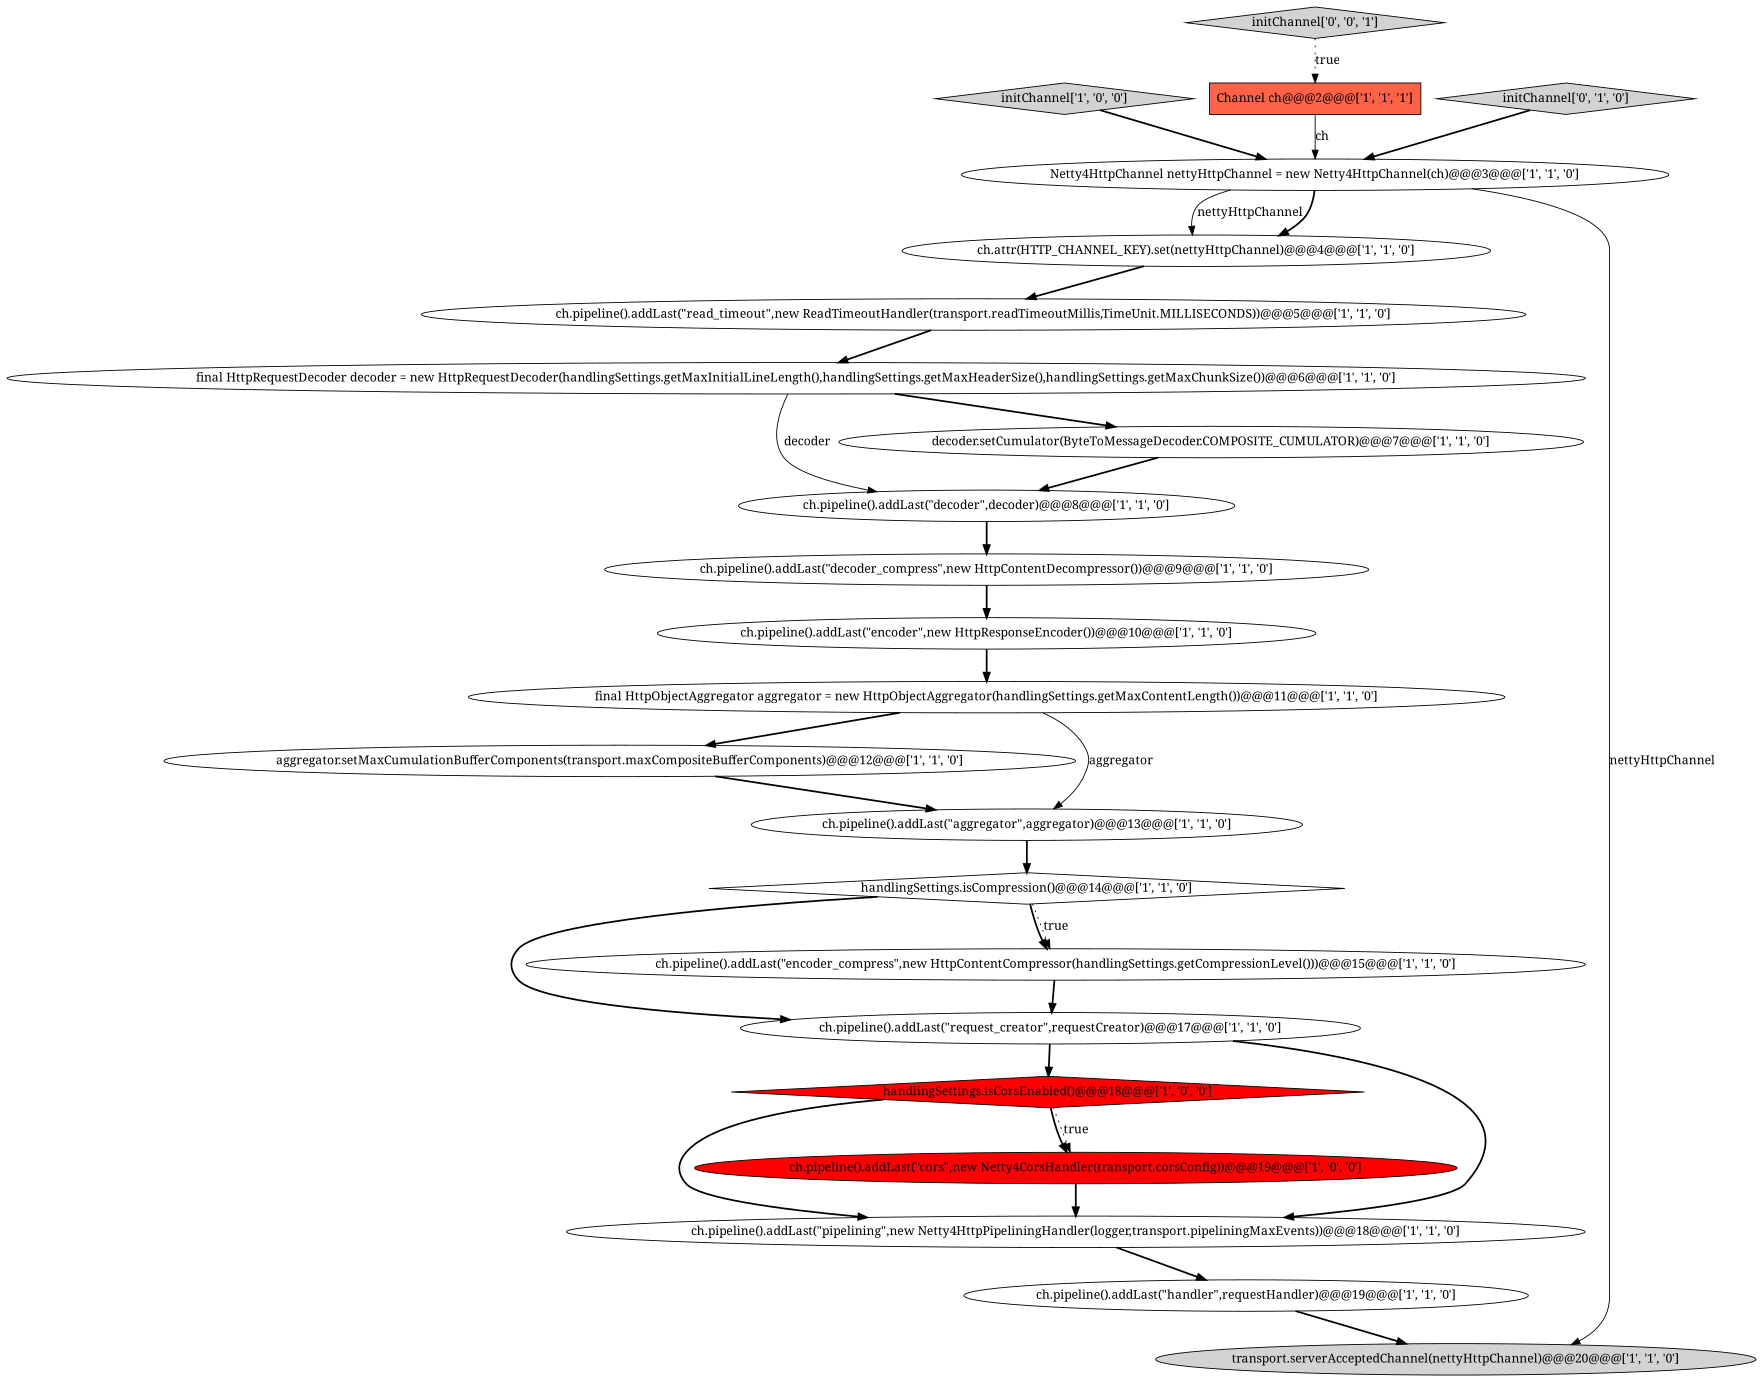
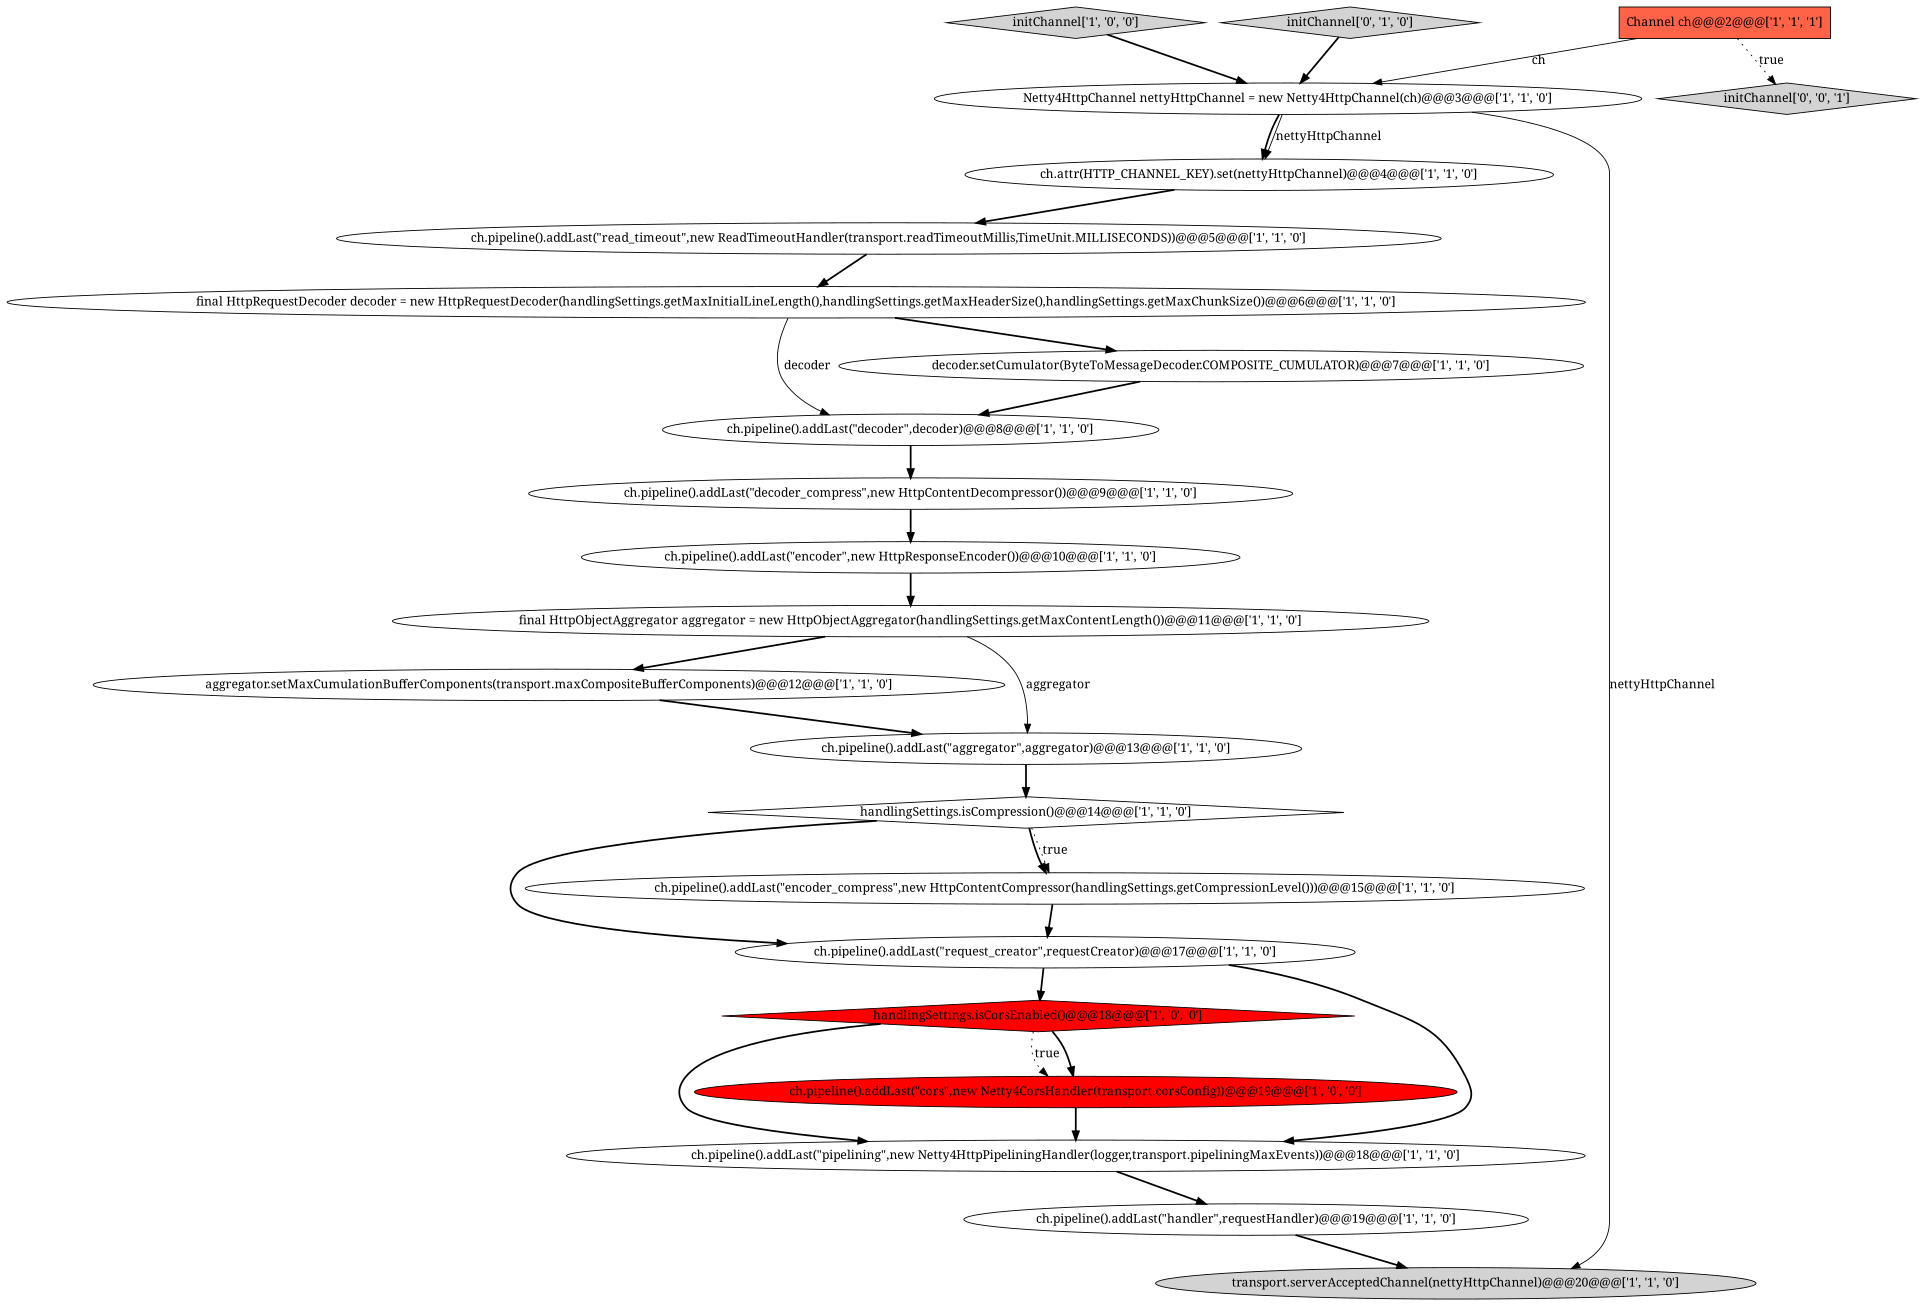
edge "initChannel['0', '0', '1']" -> "Channel ch@@@2@@@['1', '1', '1']": reversed
